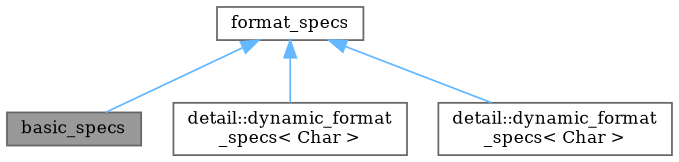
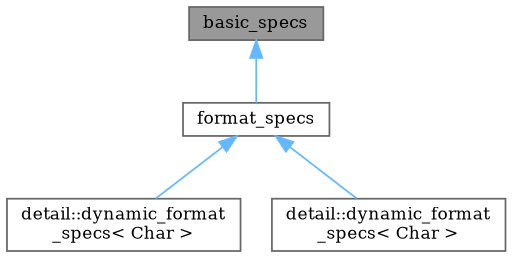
edge "basic_specs" -> "format_specs": reversed
